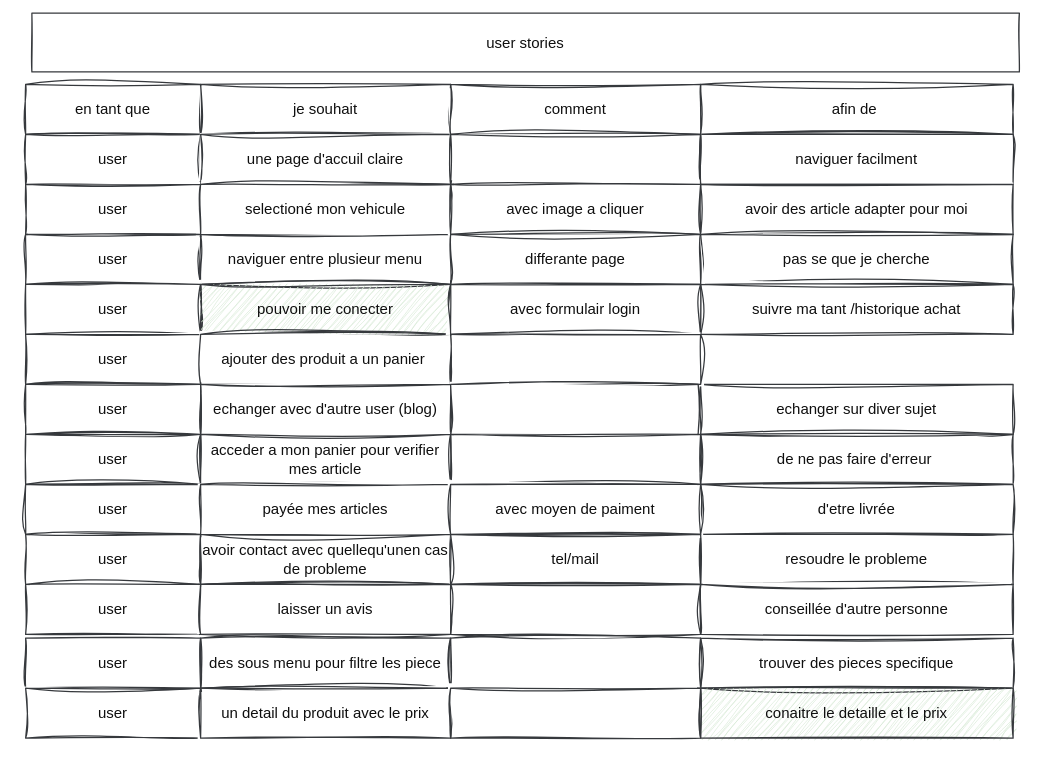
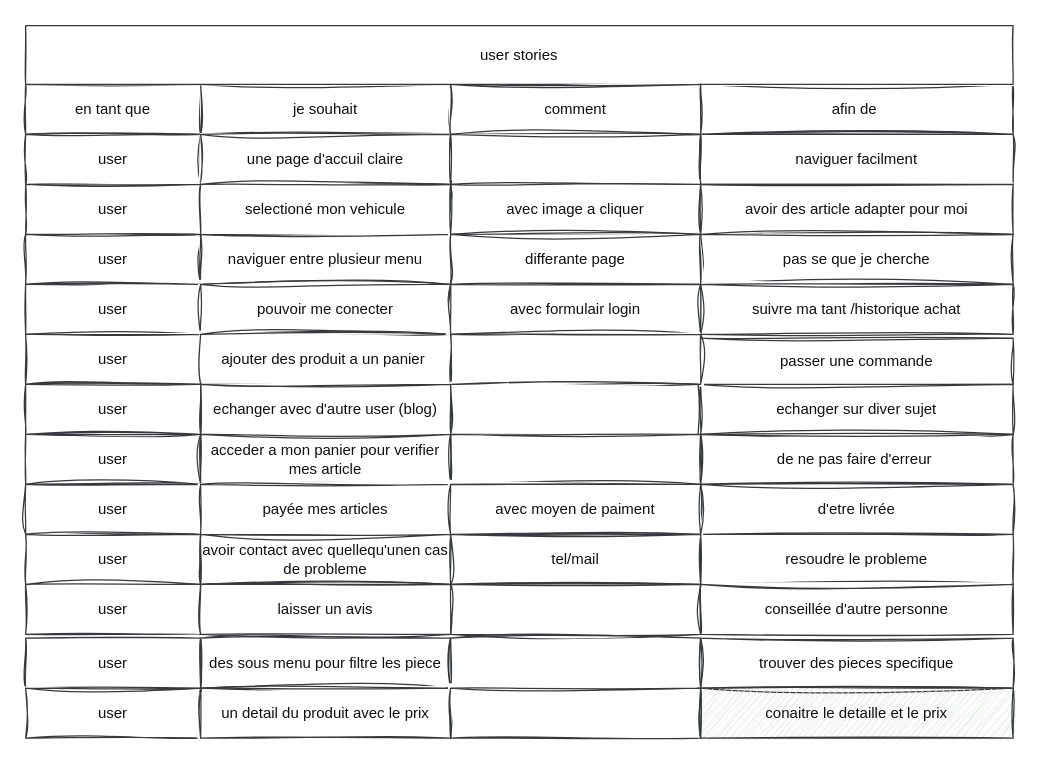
node "user stories": moved (526, 43) -> (519, 55)
node "pouvoir me conecter": fillcolor #d5e8d4 -> #ffffff
node "passer une commande": added
